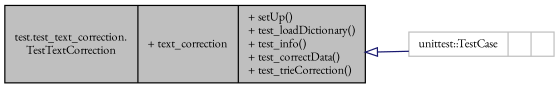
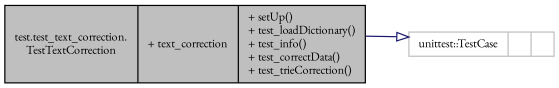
edge "unittest::TestCase" -> "test.test_text_correction.": reversed
